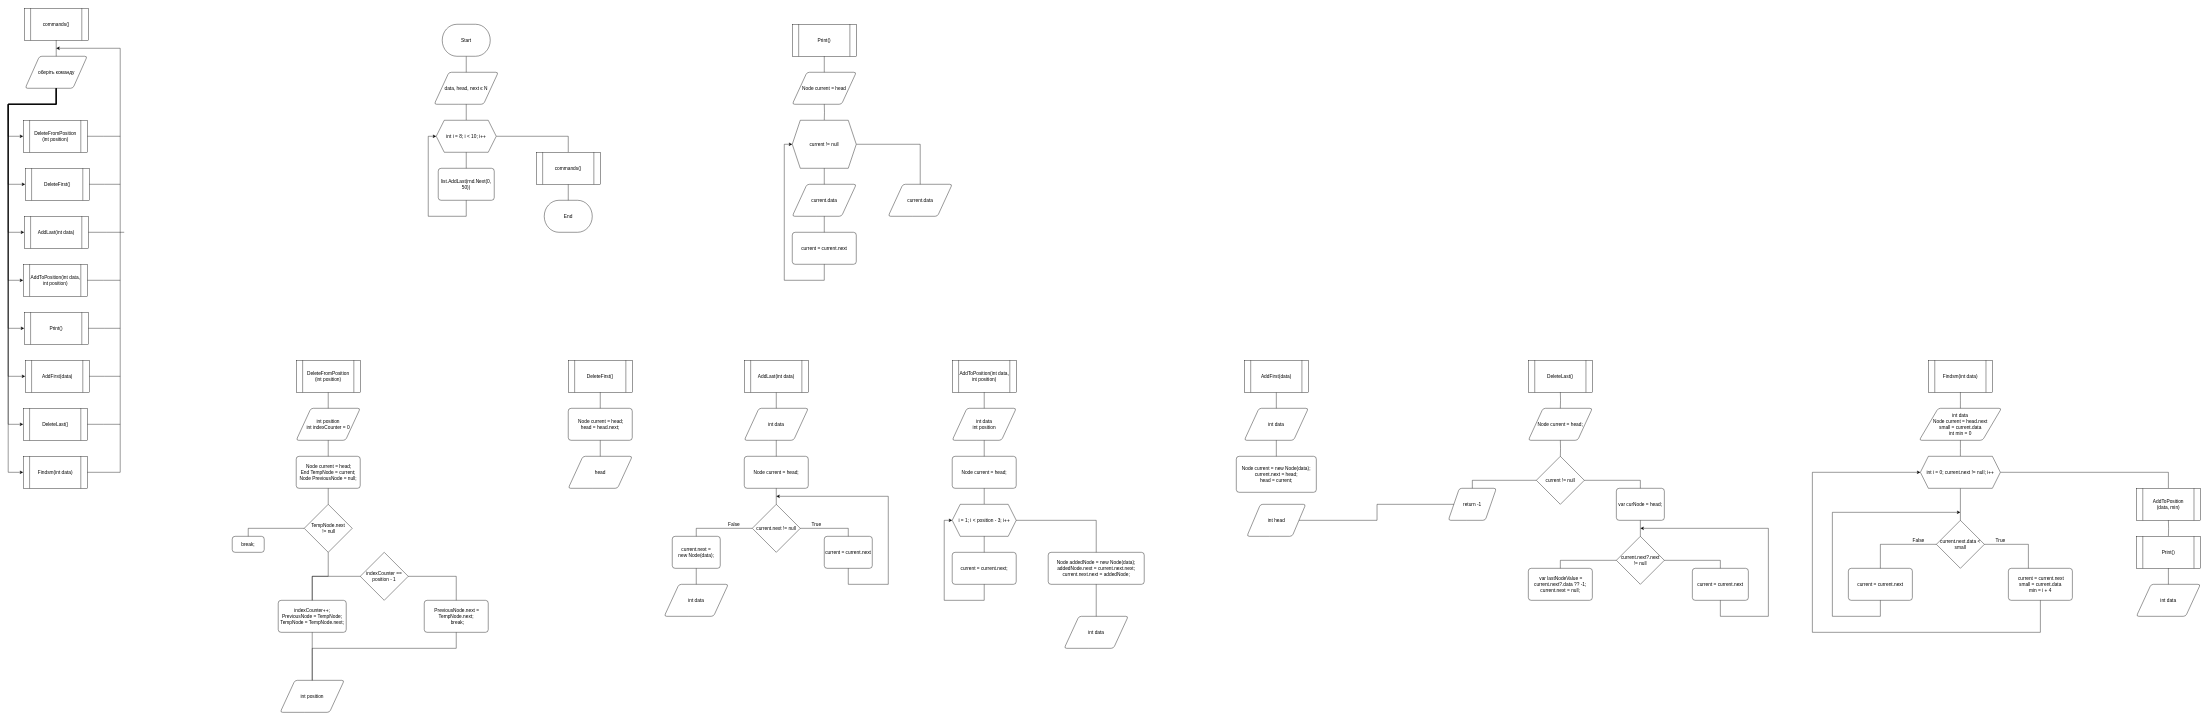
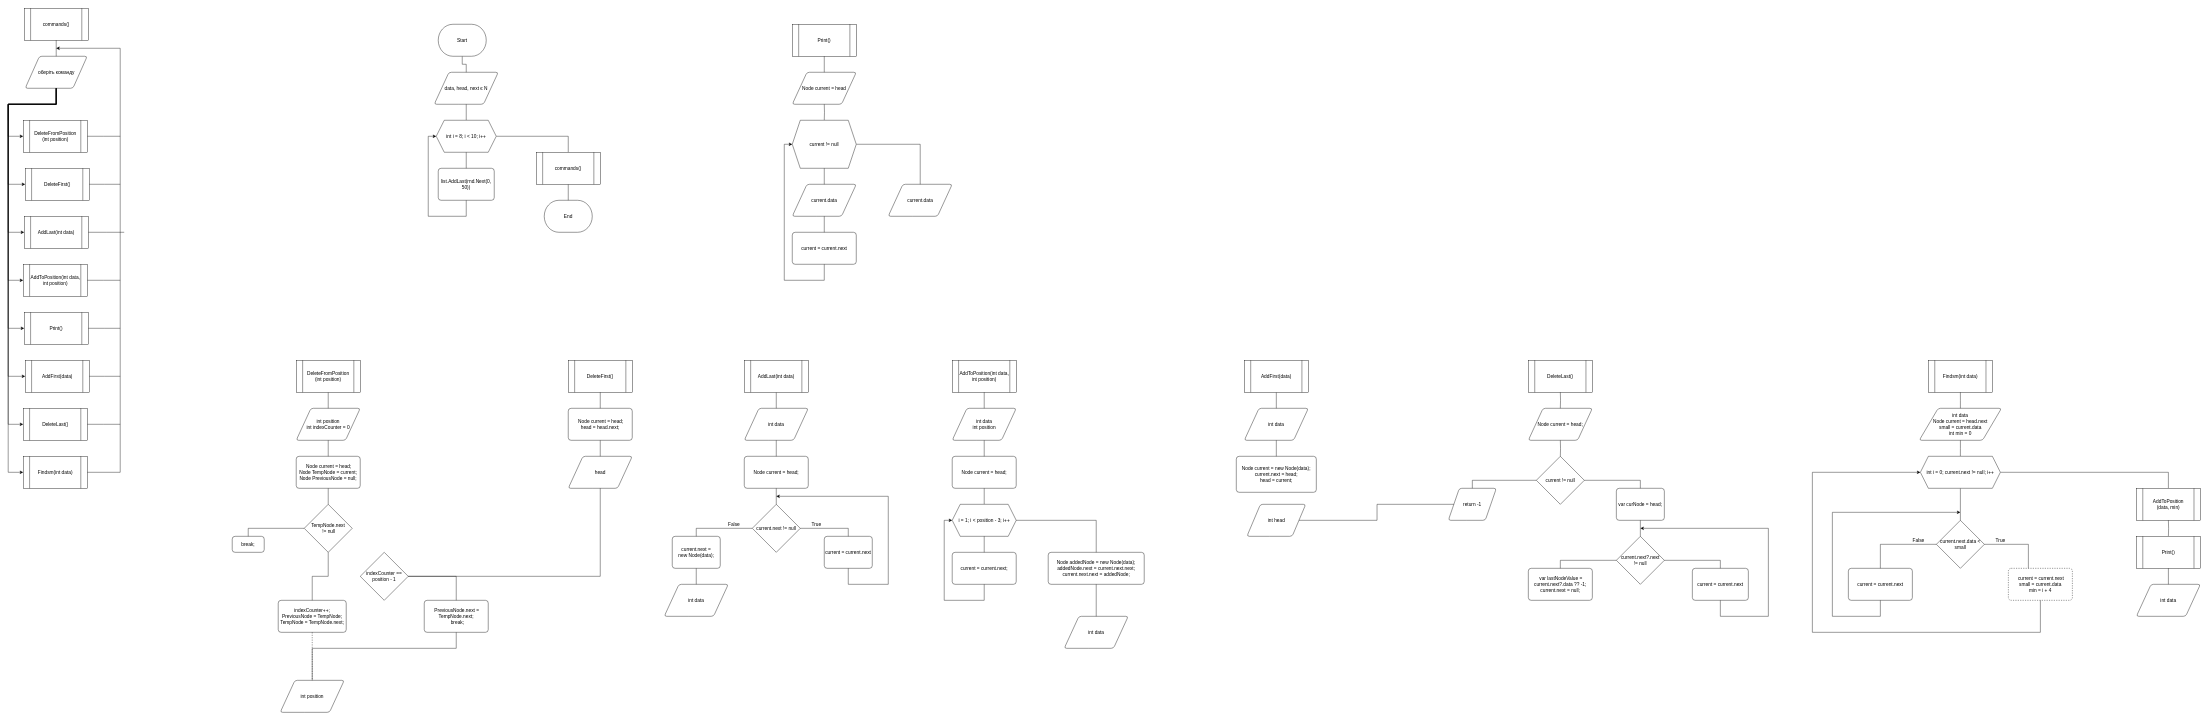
node "Start": moved (466, 40) -> (462, 40)
node "Node current = head; End TempNode = current; Node PreviousNode = null;": label "Node current = head; End TempNode = current; Node PreviousNode = null;" -> "Node current = head; Node TempNode = current; Node PreviousNode = null;"
edge "indexCounter == position - 1" -- "indexCounter++; PreviousNode = TempNode; TempNode = TempNode.next;": now "indexCounter == position - 1" -- "head"
node "current = current.next small = current.data min = i + 4": style solid -> dashed
edge "indexCounter++; PreviousNode = TempNode; TempNode = TempNode.next;" -- "int position": style solid -> dashed
